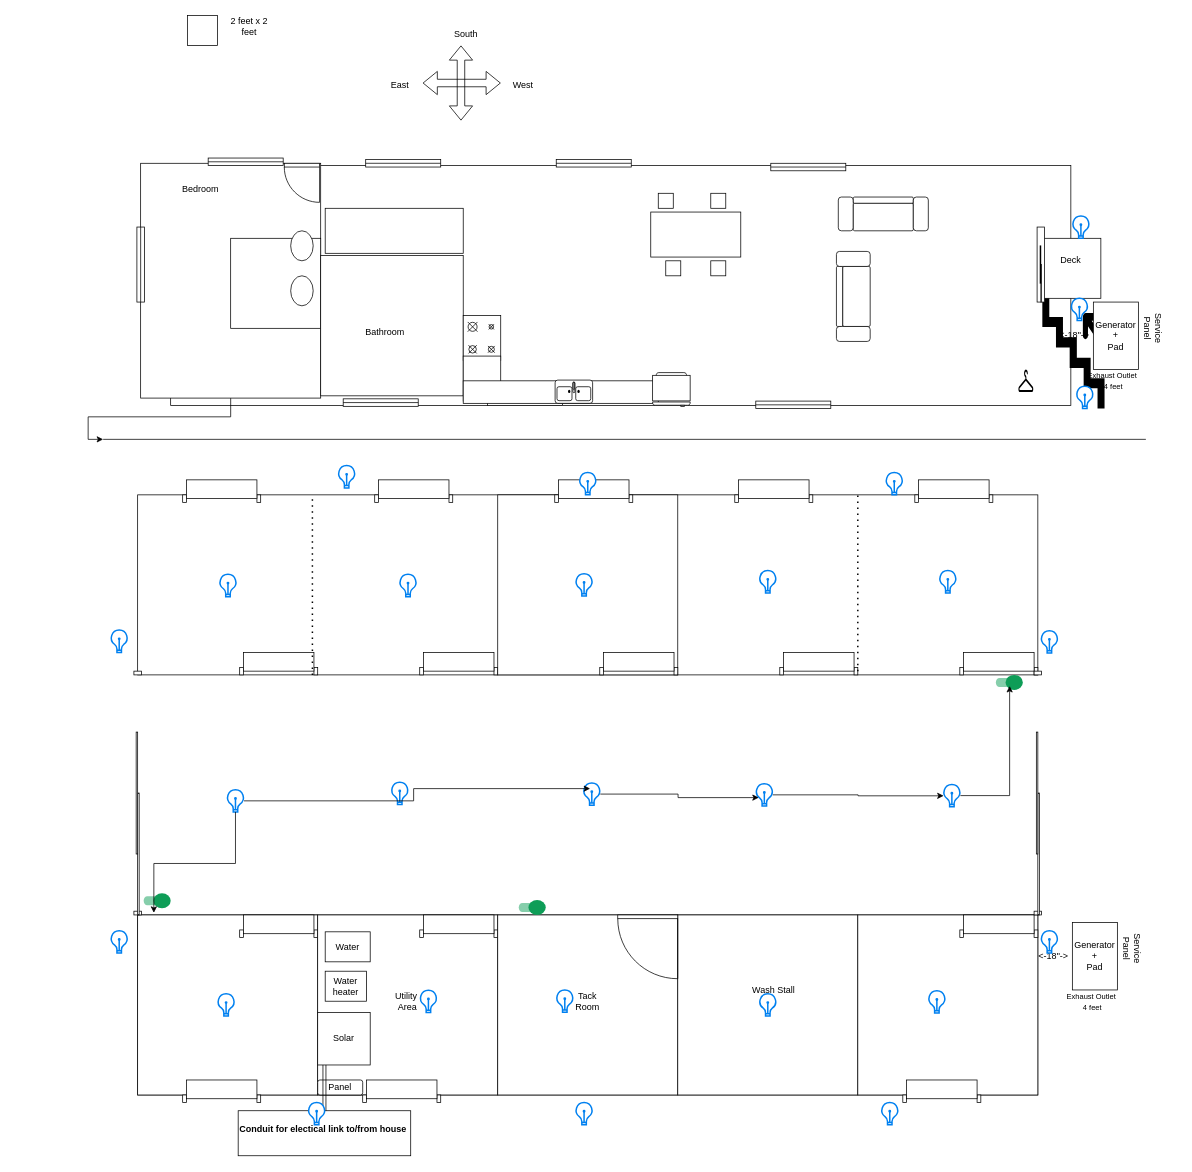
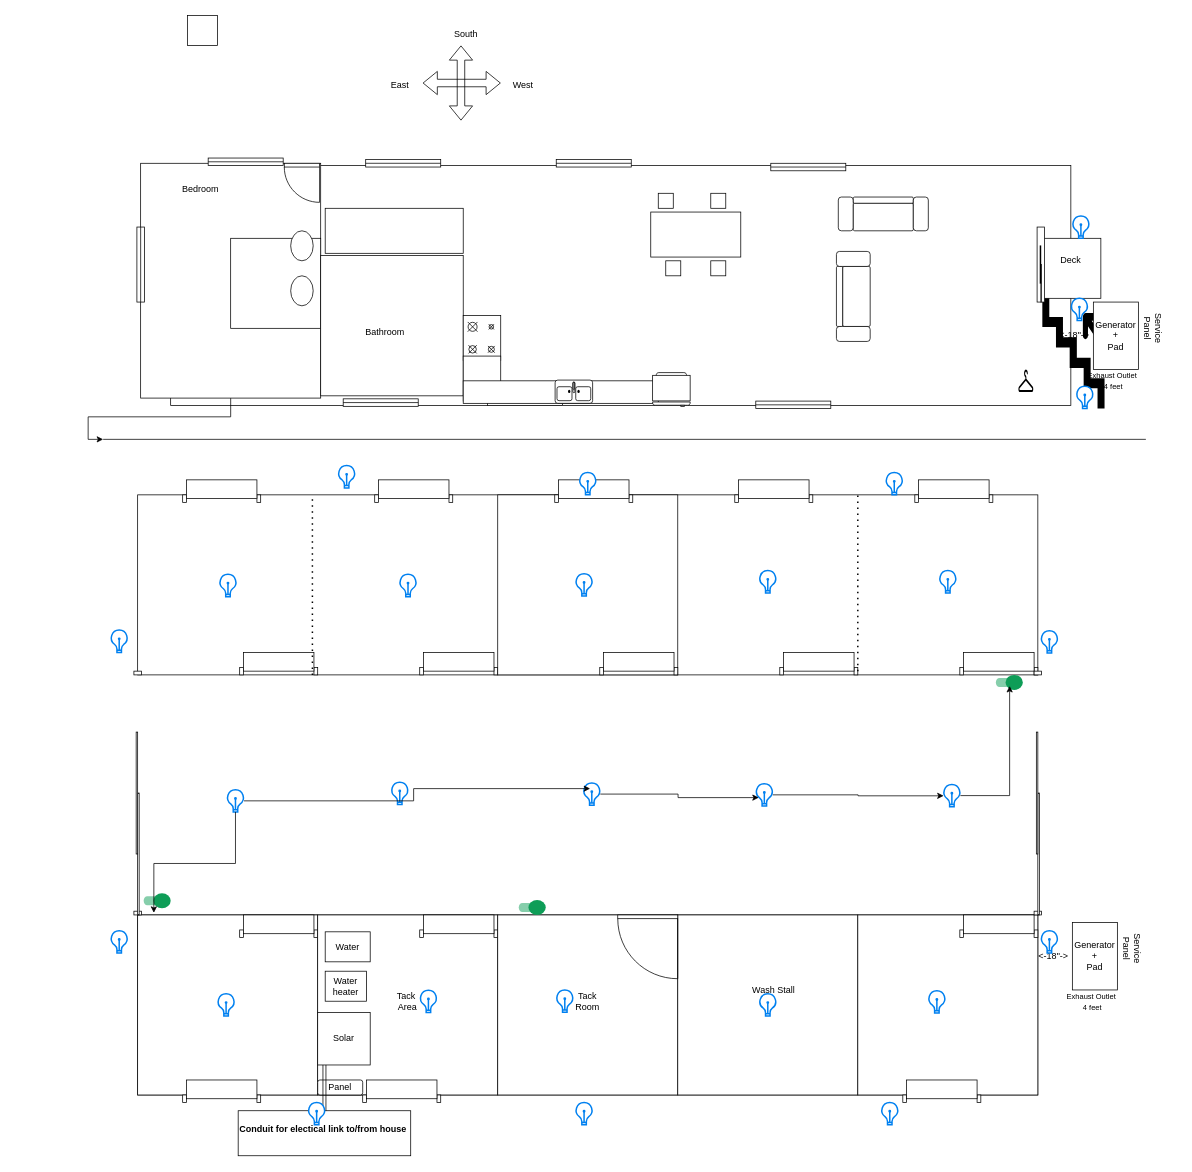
node "2 feet x 2 feet": removed
node "Utility Area": label "Utility Area" -> "Tack Area"
